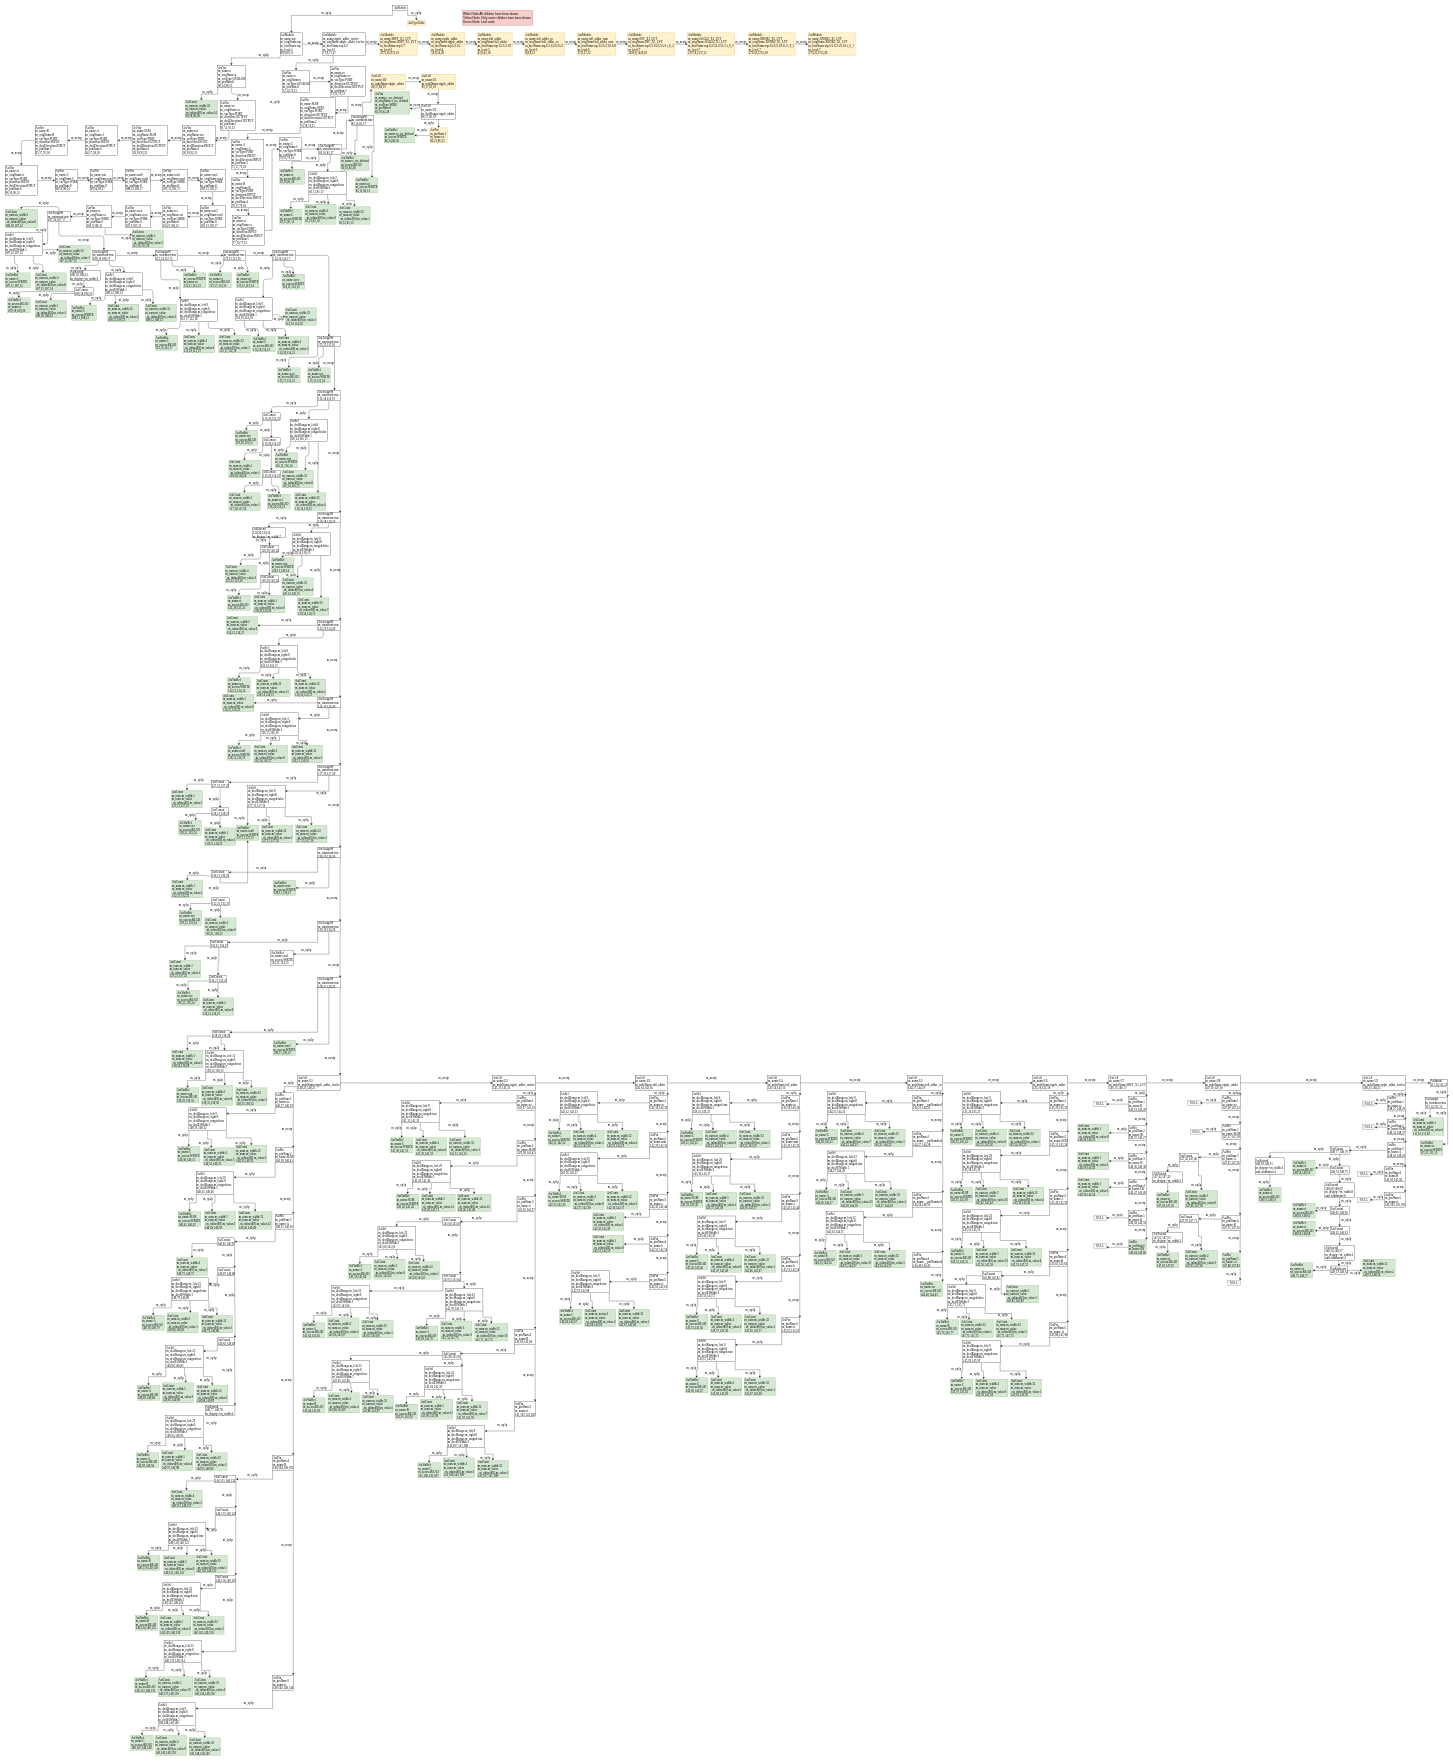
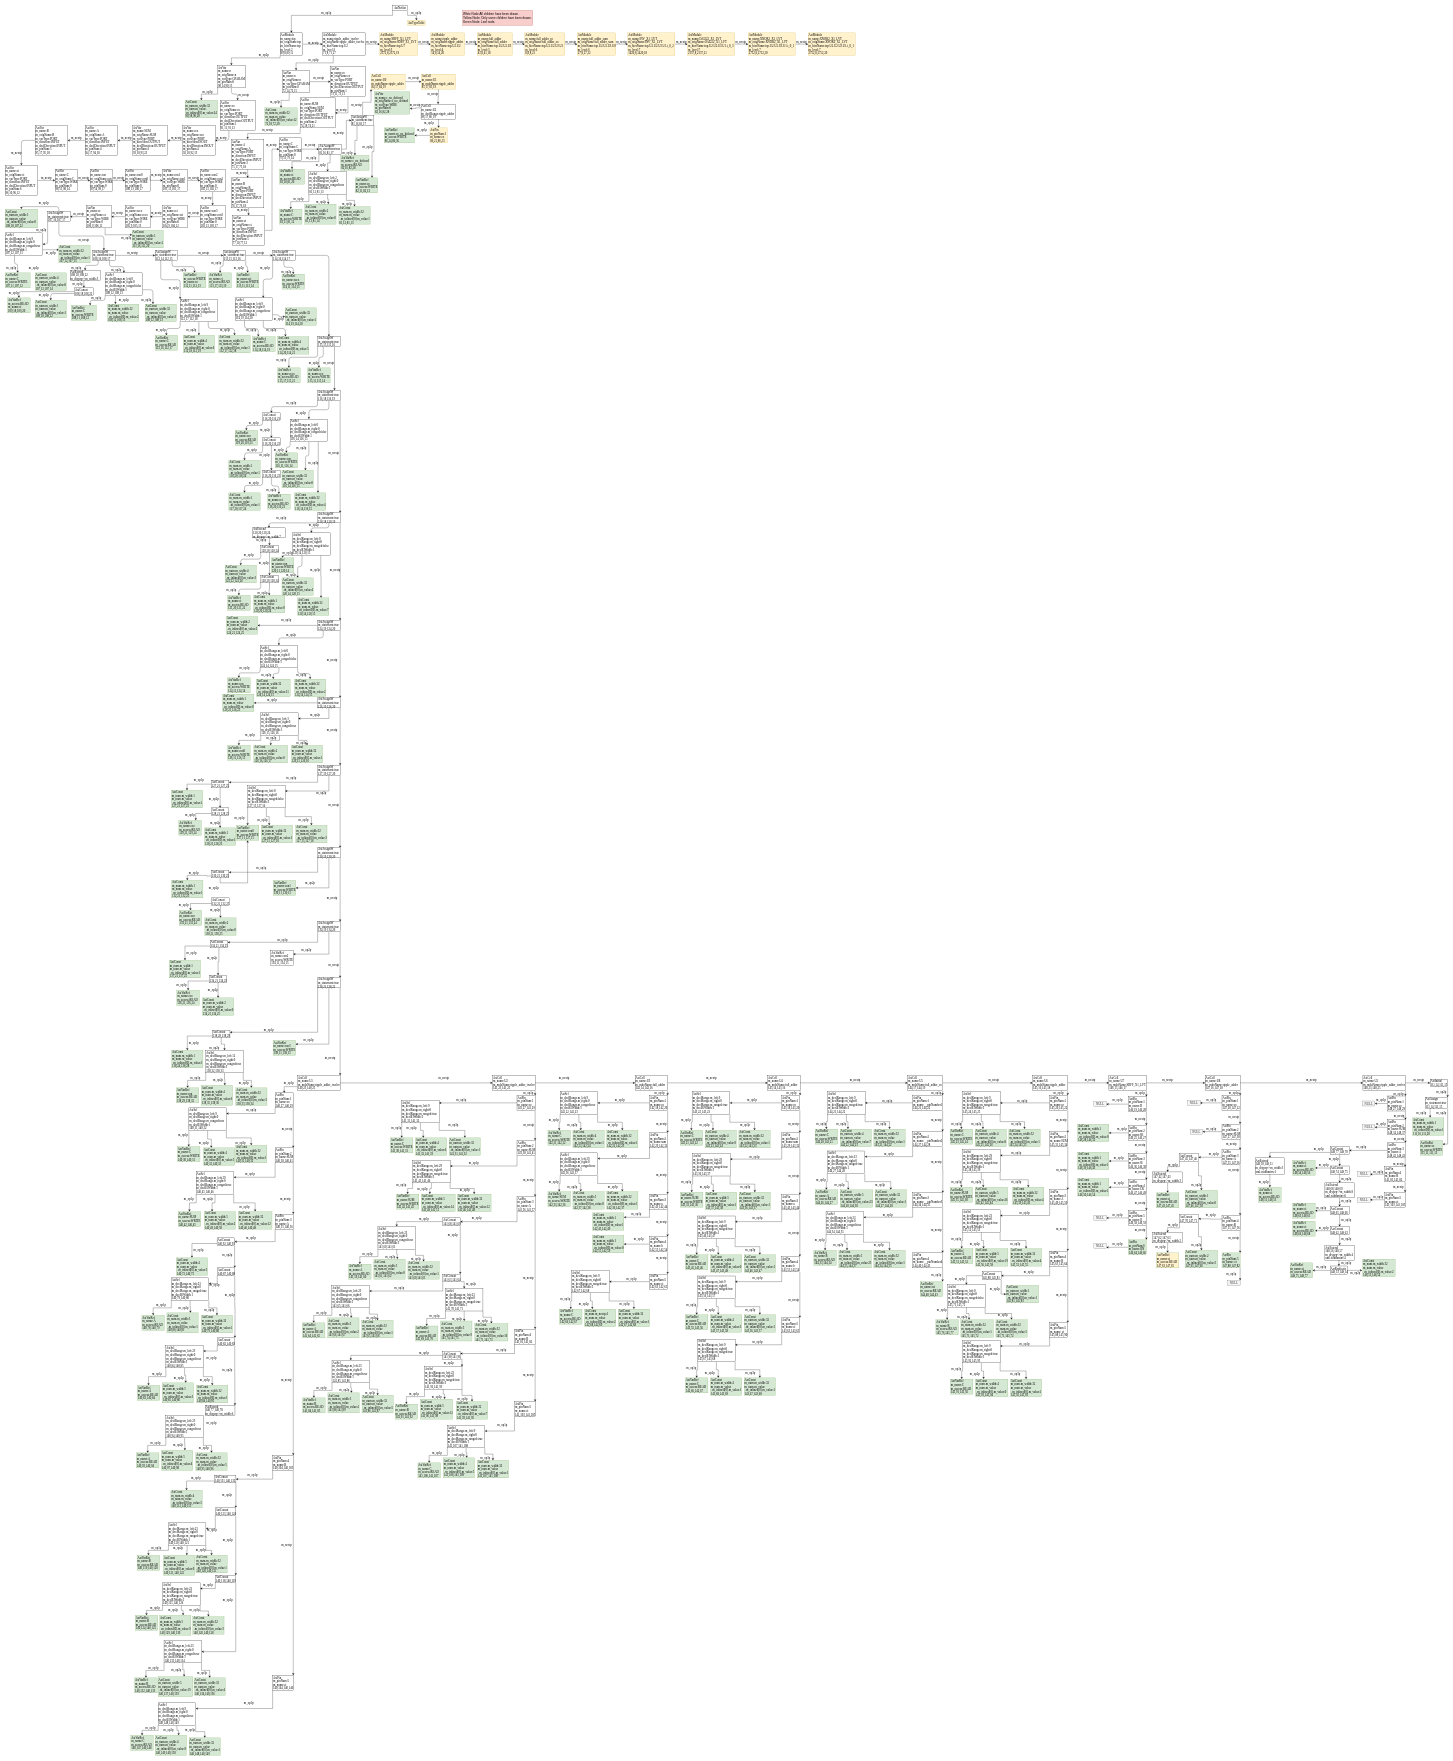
edge "AstVar m_name:n m_origName:n m_varType:GPARAM m_pinNum:0 72,14,72,15" -> "AstConst m_num.m_width:32 m_num.m_value. m_inlined[0].m_value:12 72,18,72,20": added
node "AstConst m_num.m_width:32 m_num.m_value. m_inlined[0].m_value:12 72,18,72,20": added
edge "AstSel m_declRange.m_left:9 m_declRange.m_right:0 m_declRange.m_ranged:true m_declElWidth:1 107,12,107,13" -> "AstConst m_num.m_width:4 m_num.m_value .m_inlined[0].m_value:0 107,13,107,14": removed
node "AstVarRef m_name:ci m_access:READ 147,63,147,65": fillcolor #d5e8d4 -> #fff2cc
